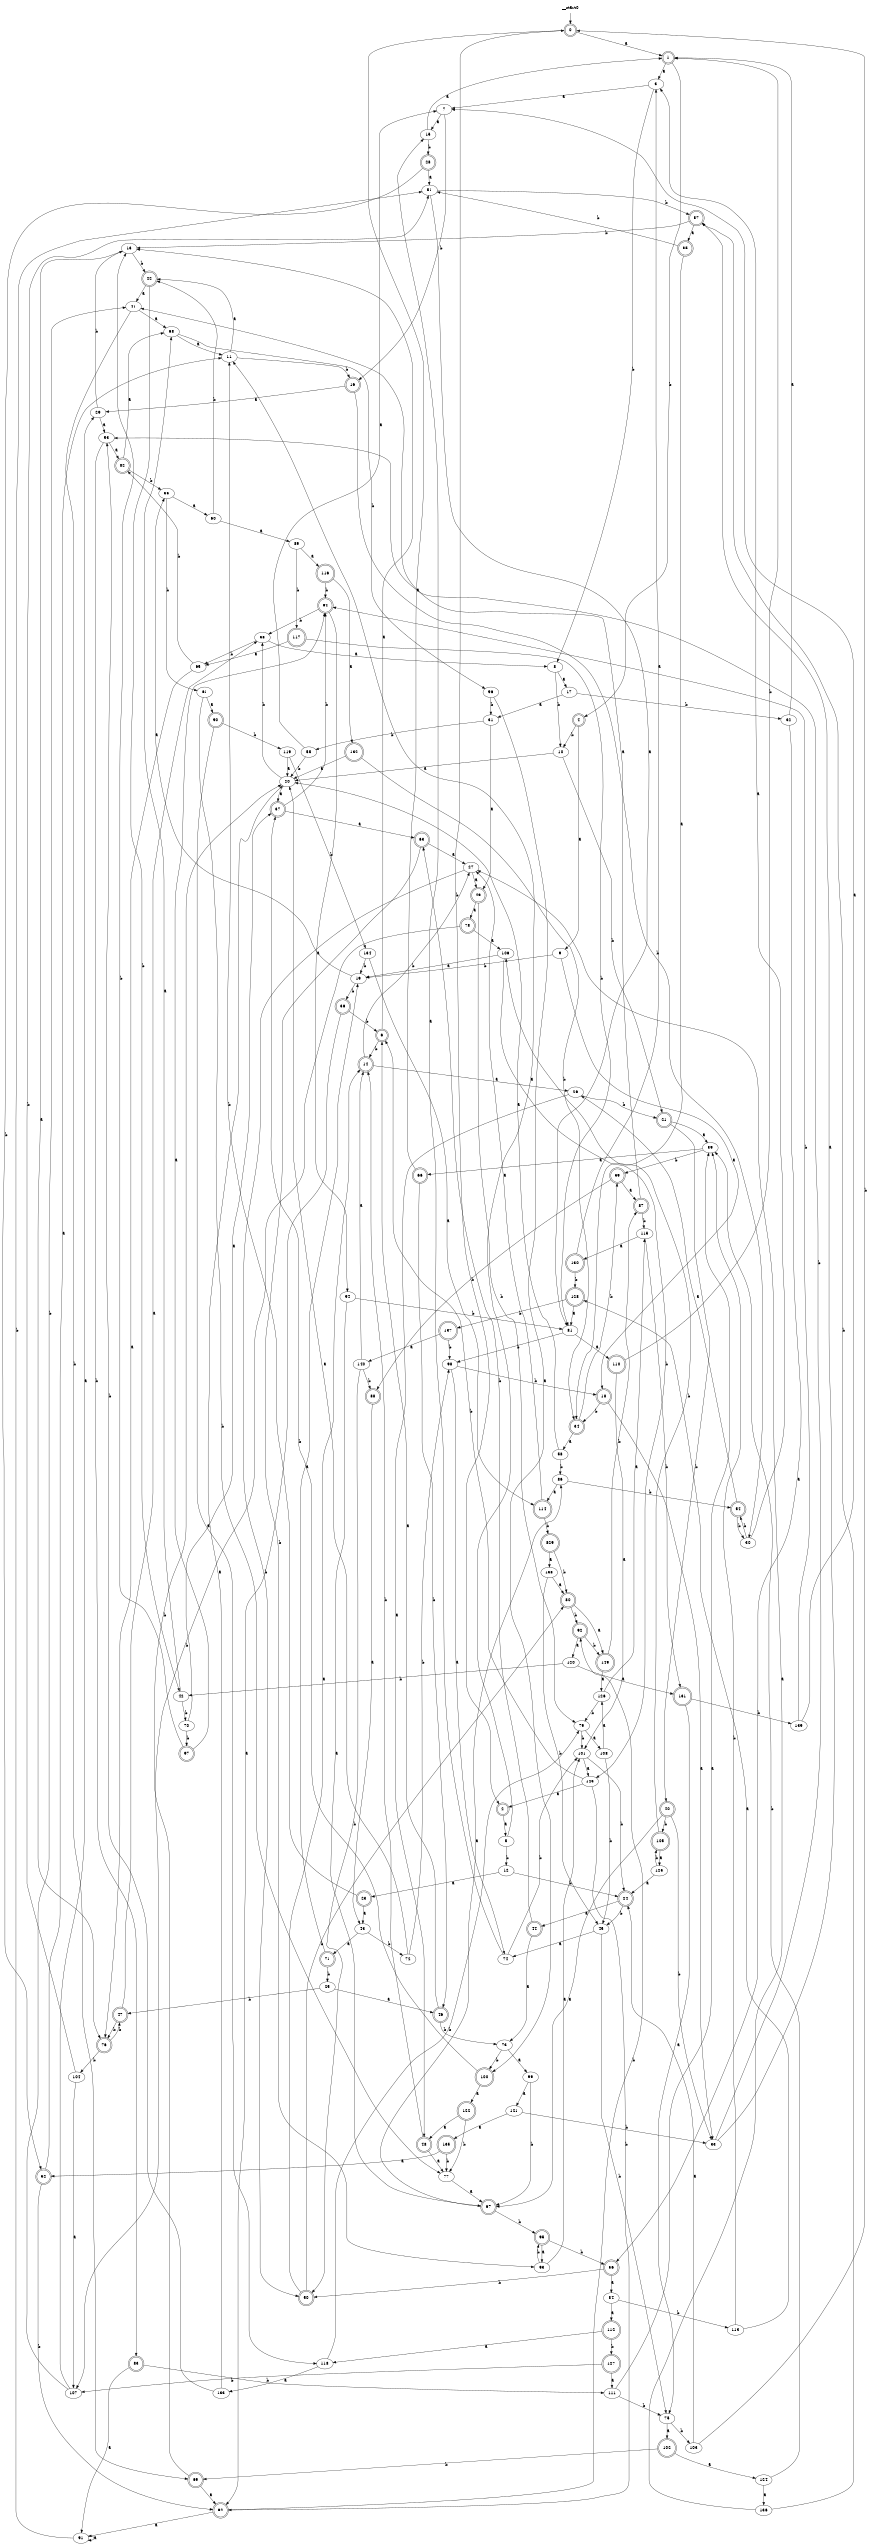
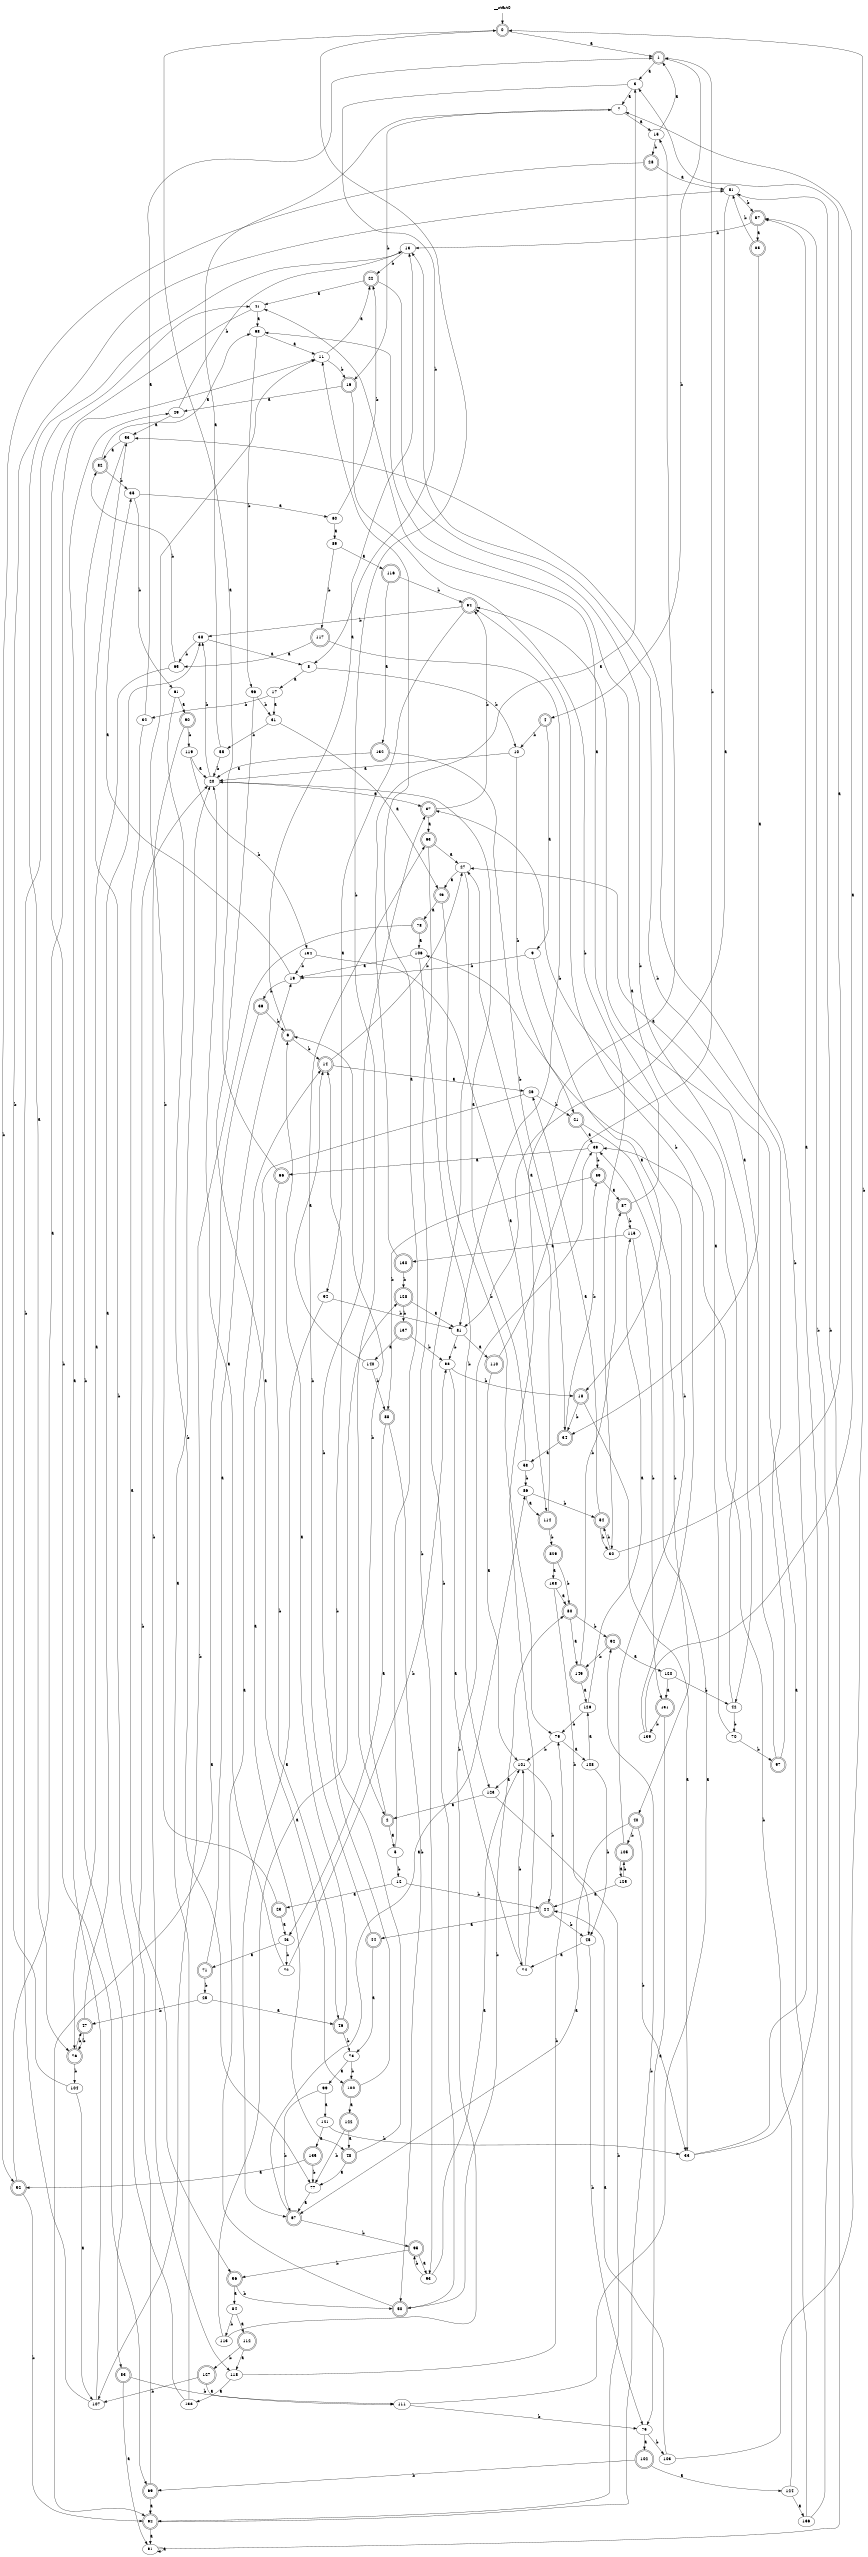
edge "123" -> "6": now "2" -> "6"
edge "90" -> "118": label "a" -> "b"
edge "140" -> "50": now "88" -> "50"
